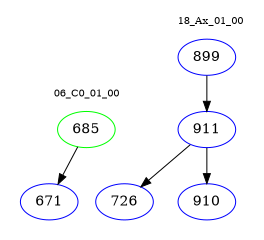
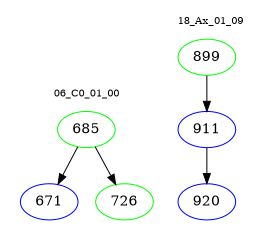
cluster "18_Ax_01_00": label "18_Ax_01_00" -> "18_Ax_01_09"
node "899": color blue -> green
edge "911" -> "726": now "685" -> "726"
node "726": color blue -> green
node "910": label "910" -> "920"
